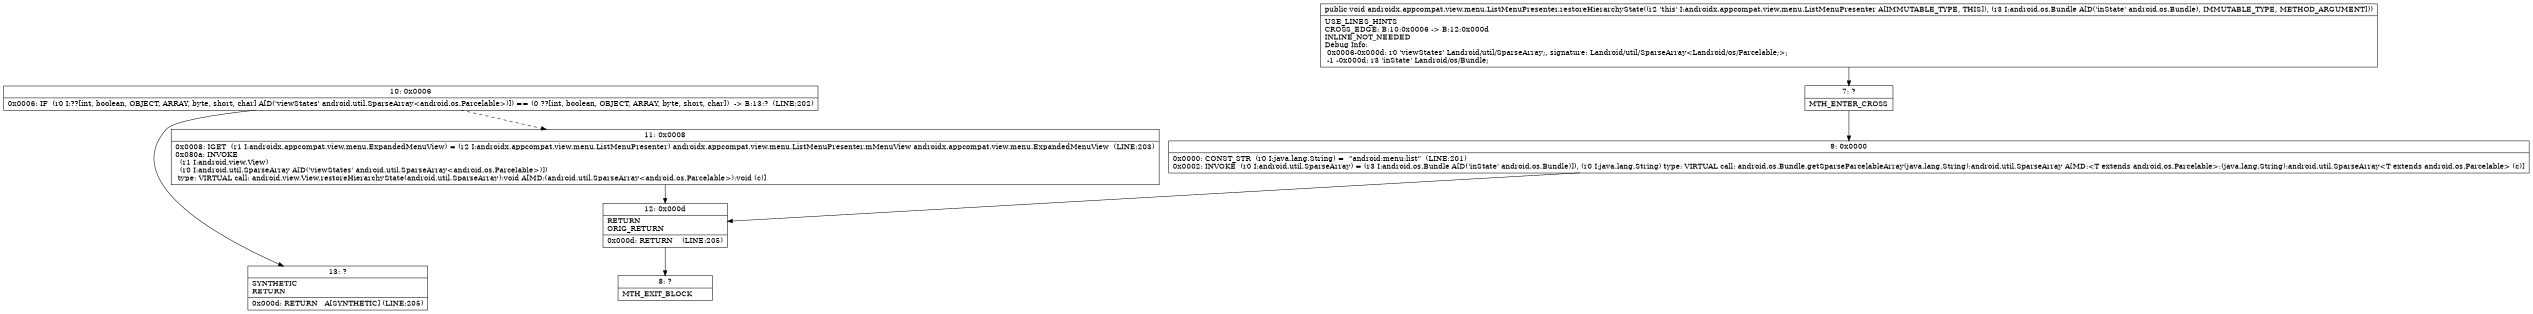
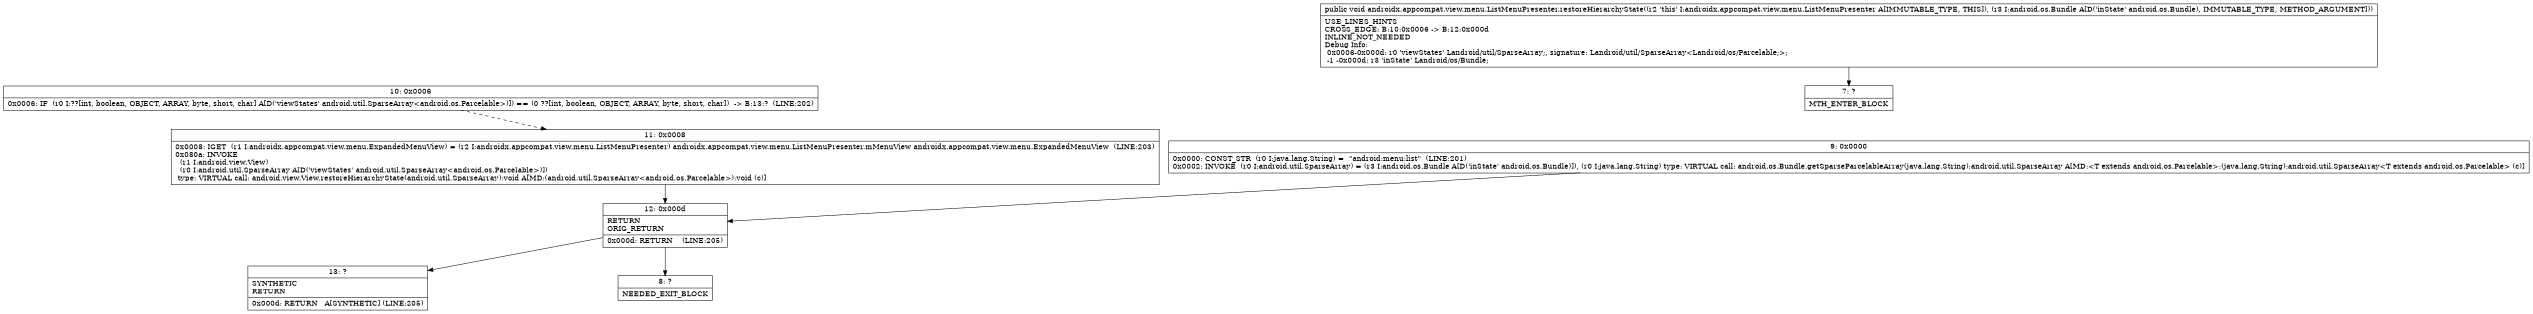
node "7: ?": text "MTH_ENTER_CROSS" -> "MTH_ENTER_BLOCK"
edge "7: ?" -> "9: 0x0000": removed
edge "10: 0x0006" -> "13: ?": now "12: 0x000d" -> "13: ?"
node "8: ?": text "MTH_EXIT_BLOCK" -> "NEEDED_EXIT_BLOCK"
